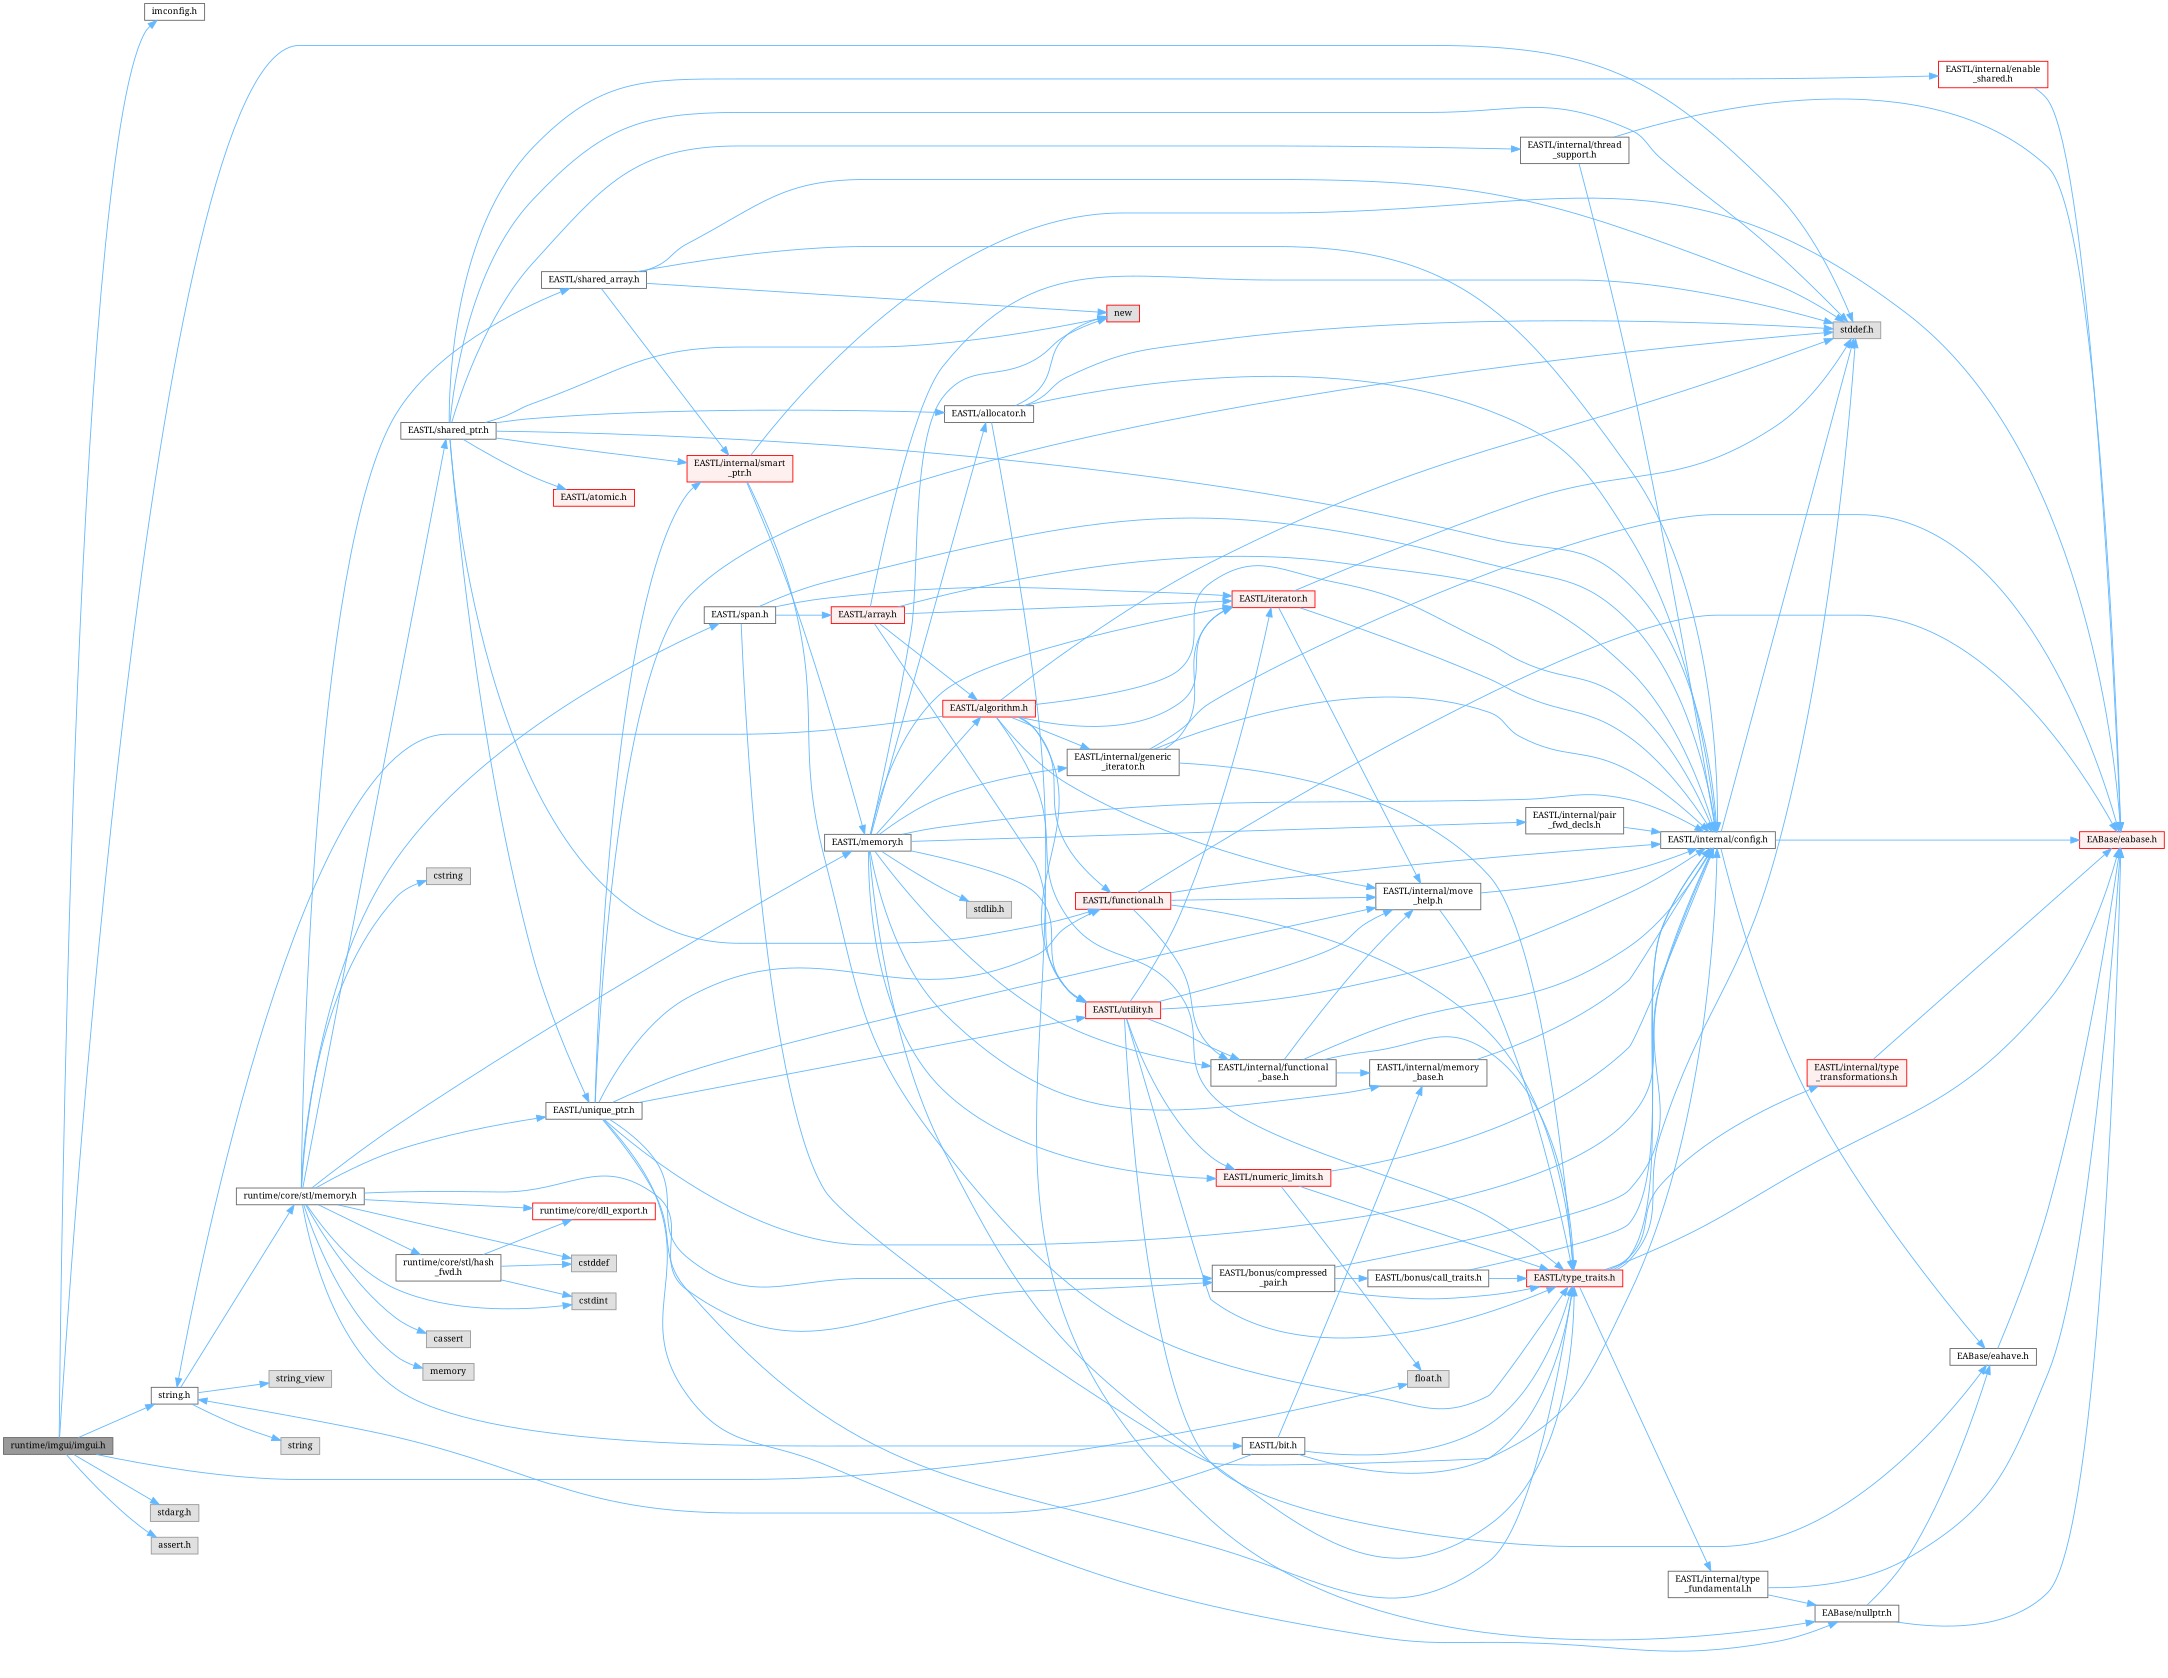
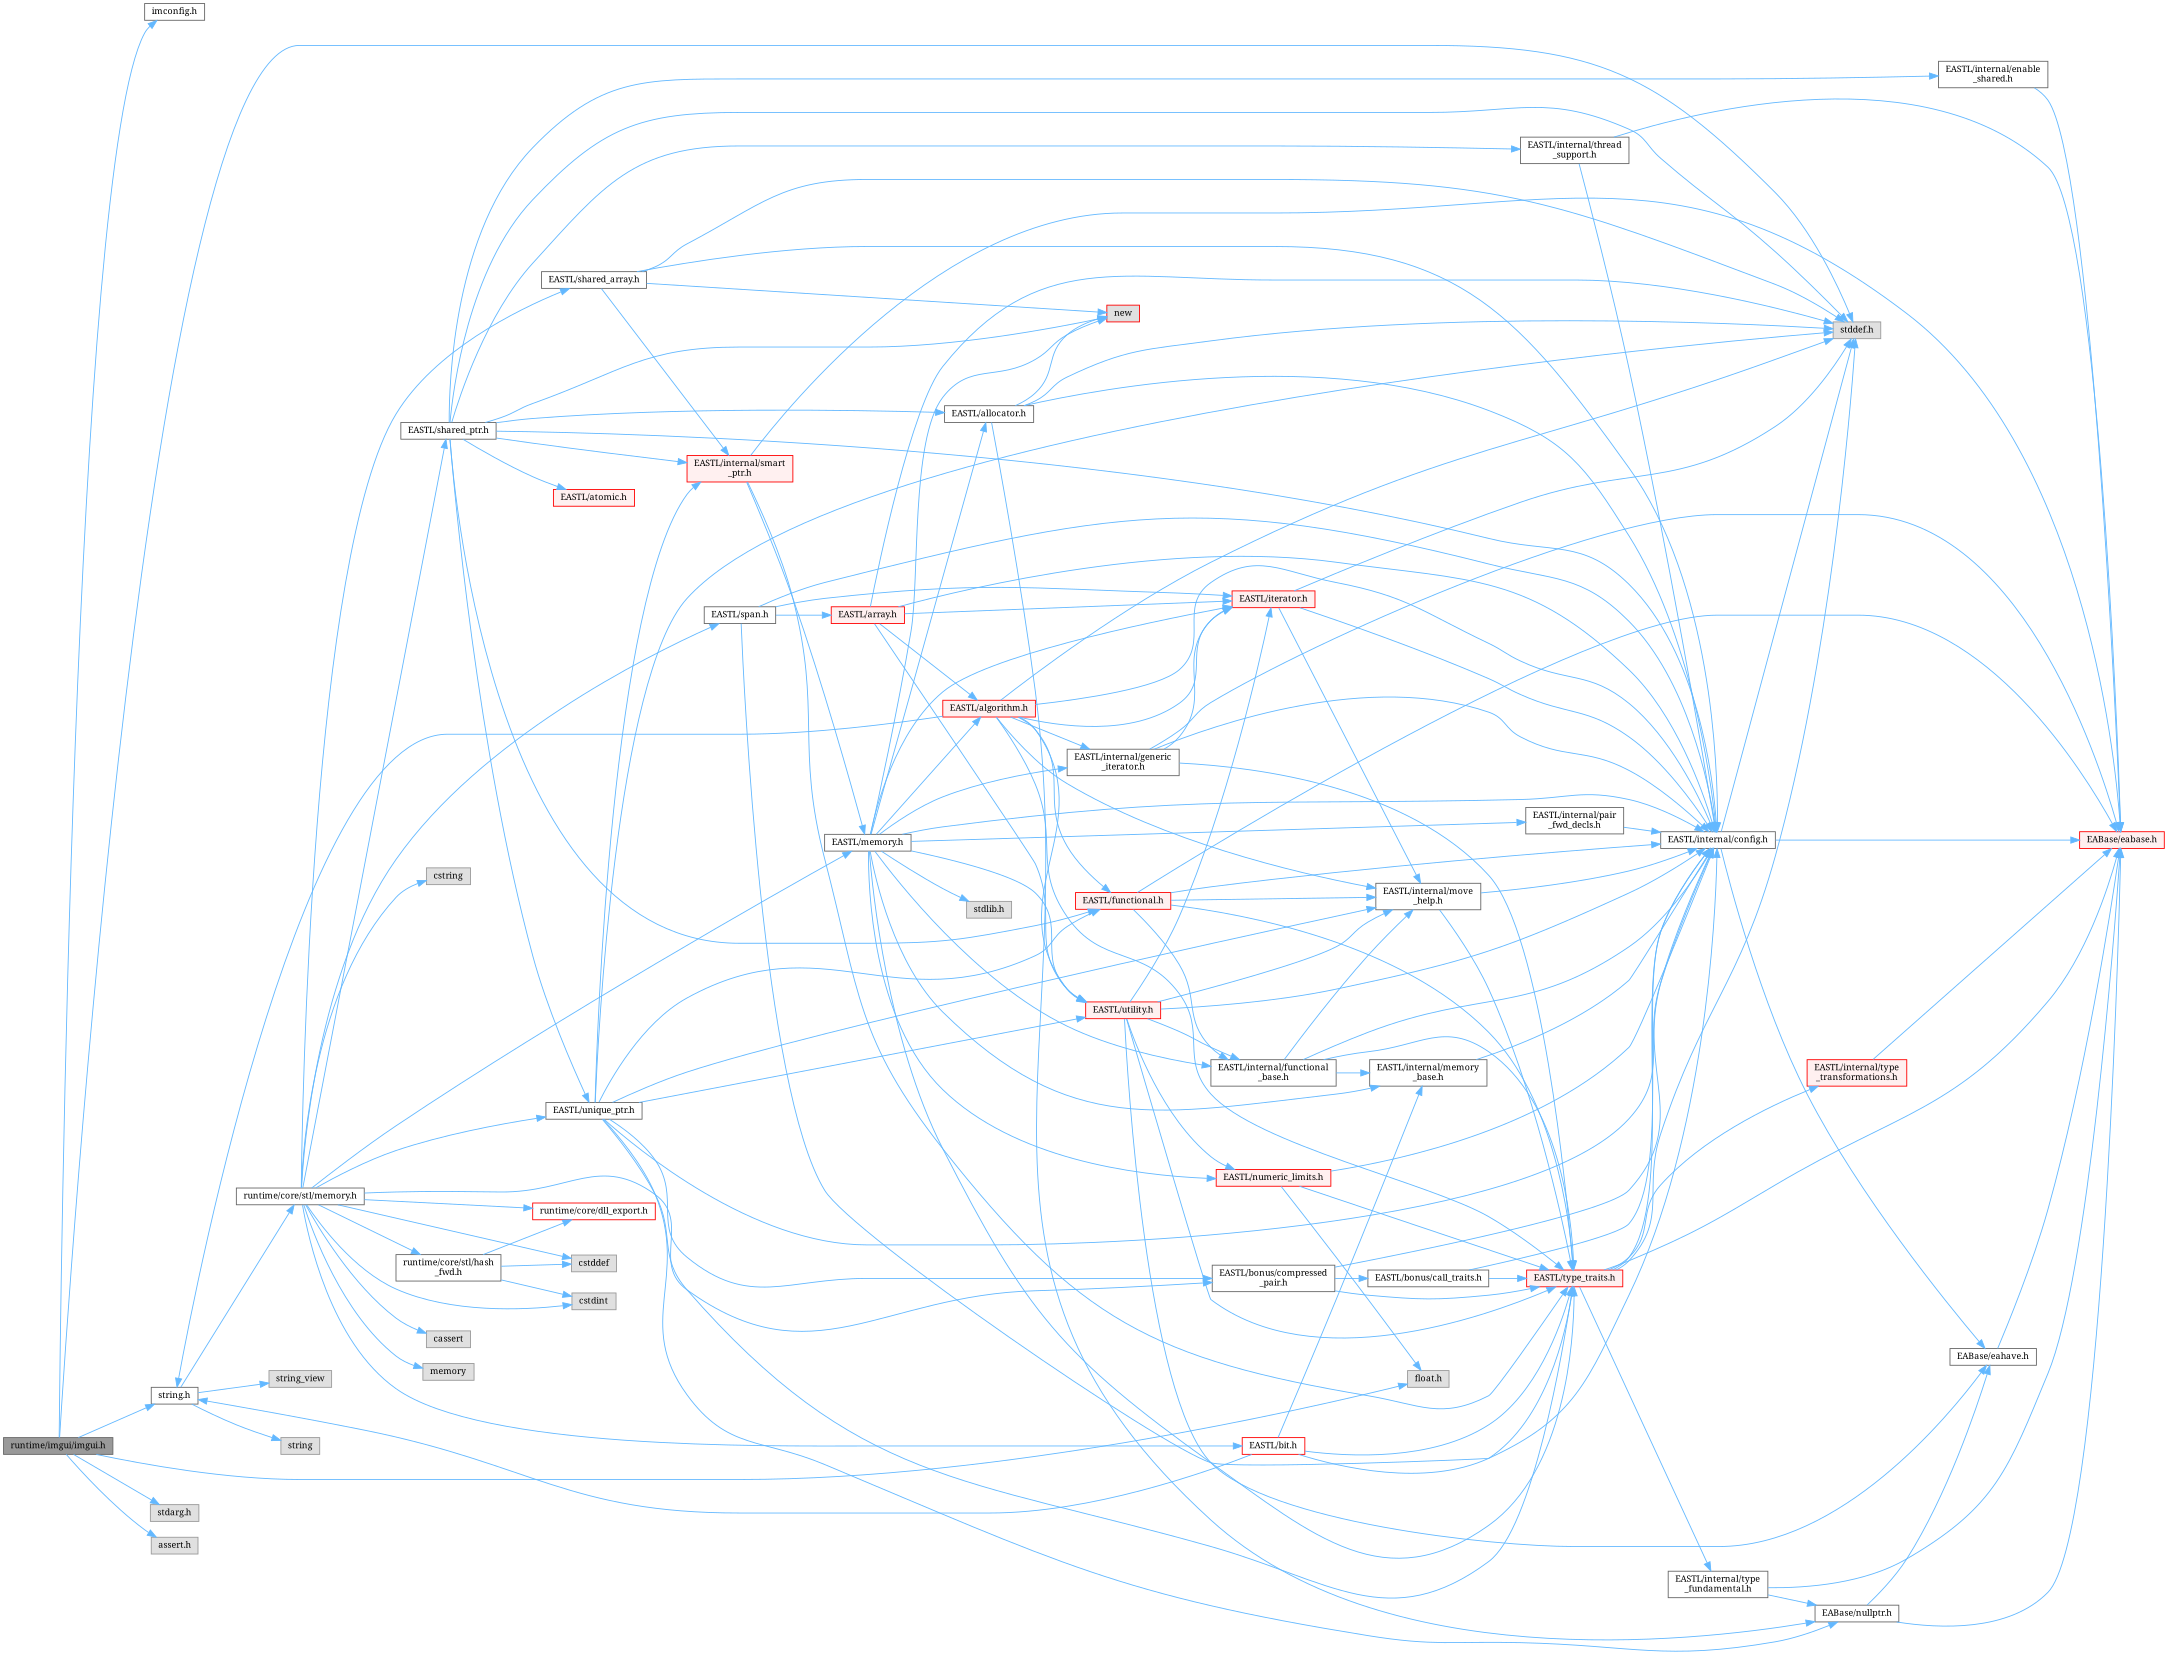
node "EASTL/internal/enable _shared.h": color red -> grey40
node "EASTL/bit.h": color grey40 -> red
